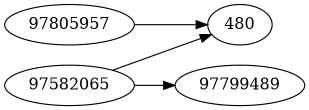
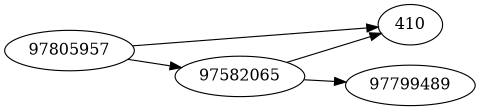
node "480": label "480" -> "410"
edge "97805957" -> "97582065": added
